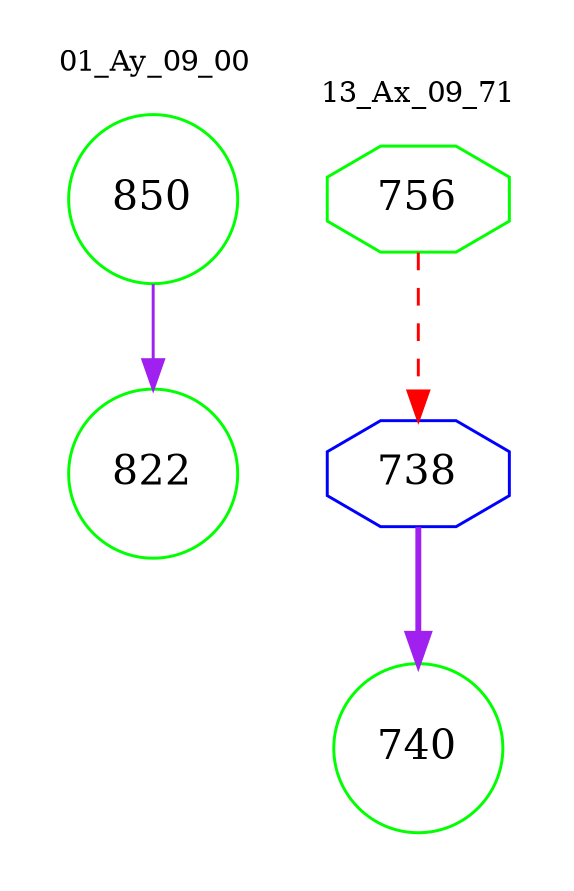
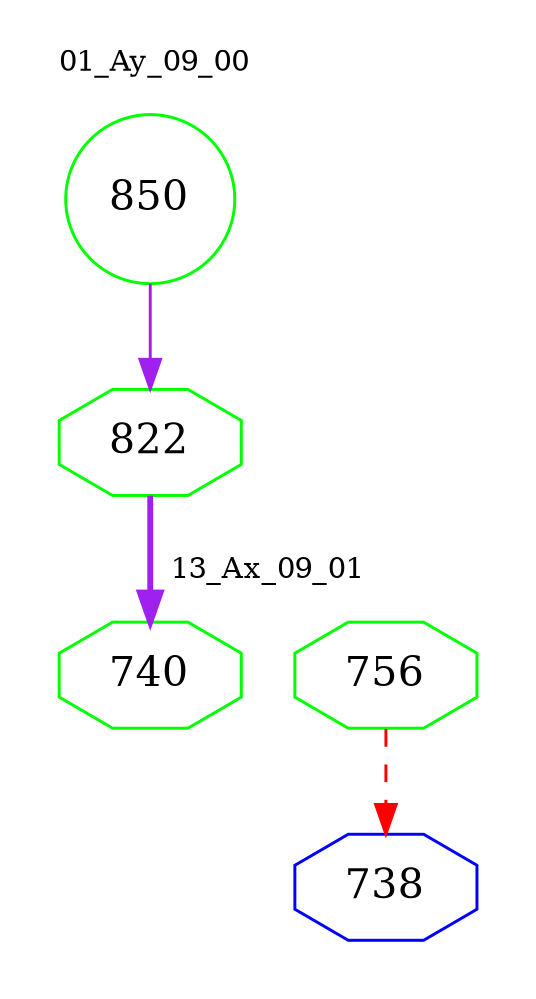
cluster "13_Ax_09_71": label "13_Ax_09_71" -> "13_Ax_09_01"
node "822": shape circle -> octagon
edge "738" -> "740": now "822" -> "740"
node "740": shape circle -> octagon
